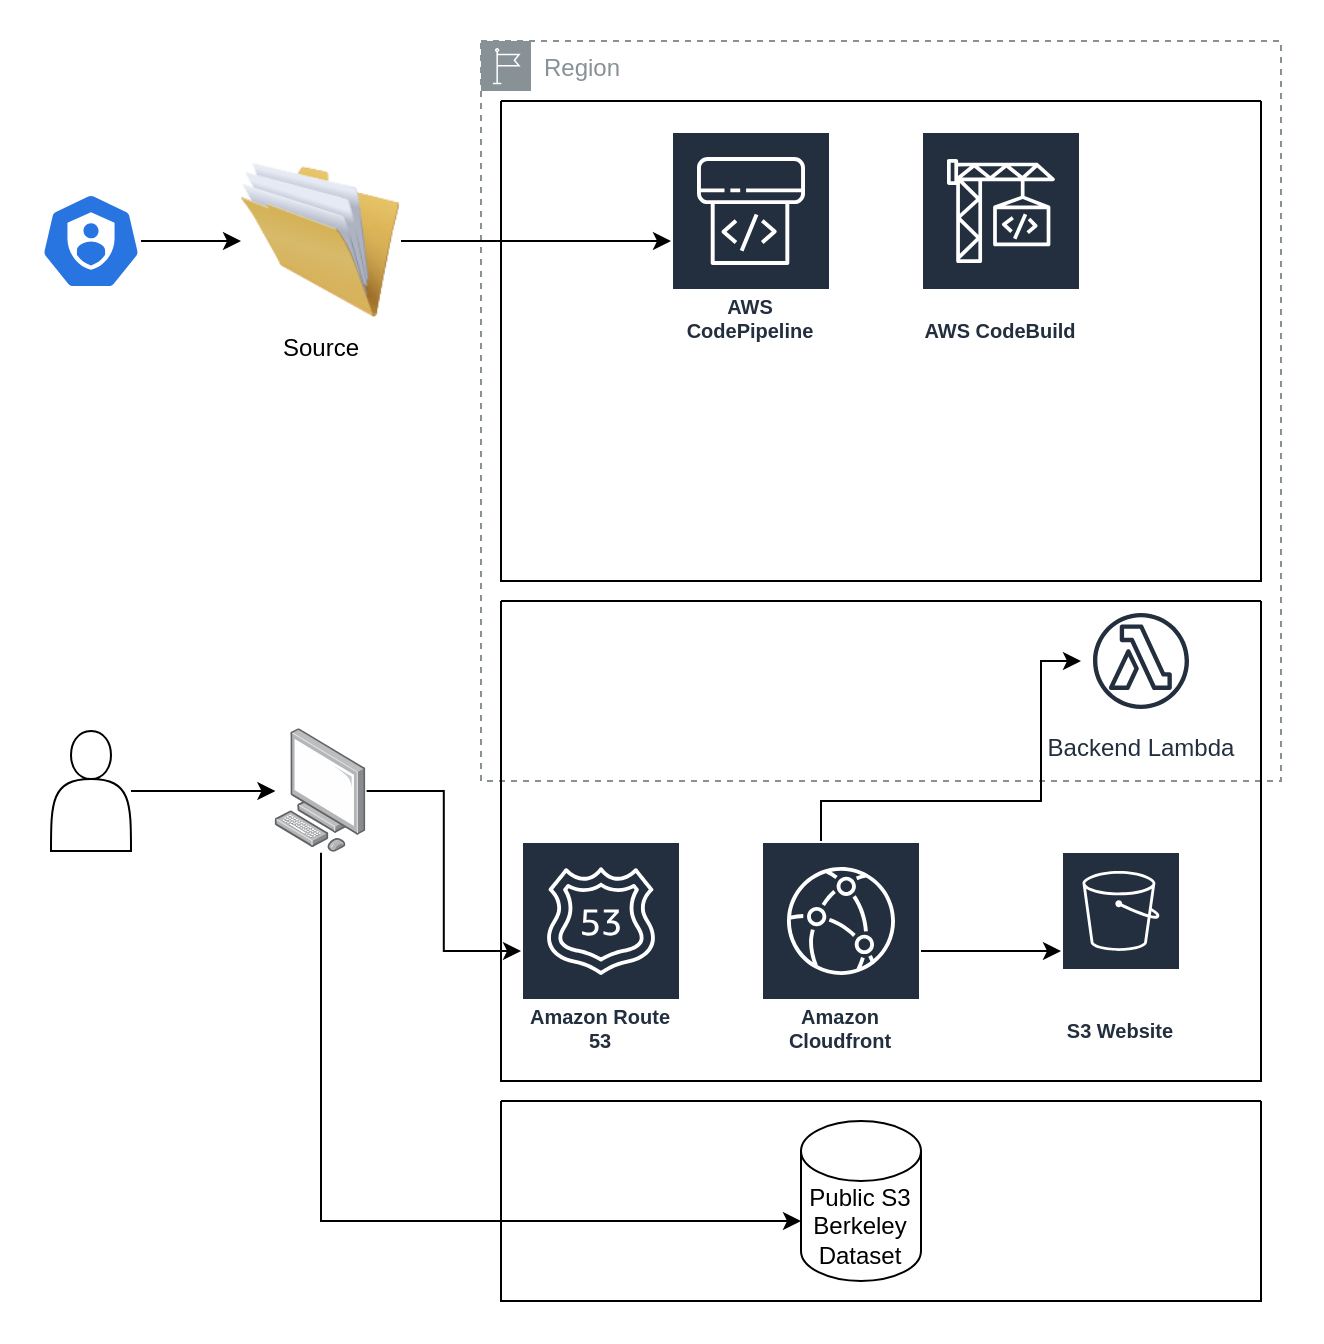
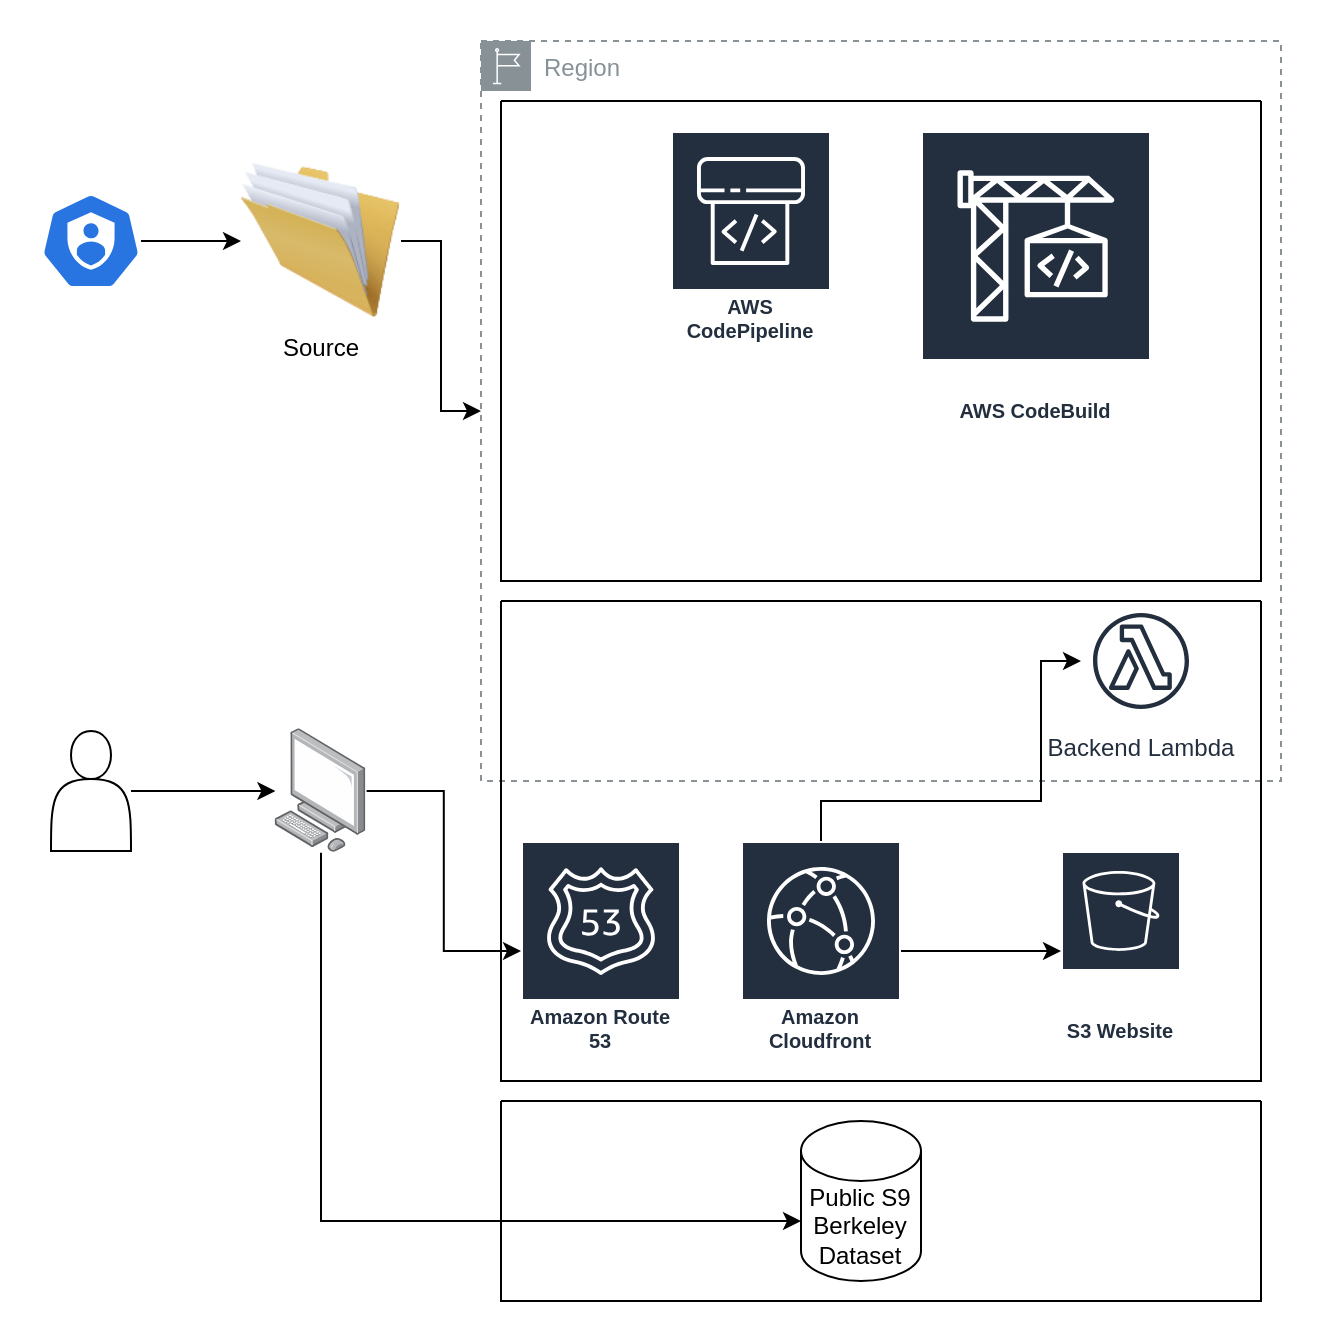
edge "Source" -> "AWS CodePipeline": now "Source" -> "Region"
node "AWS CodeBuild": size 160x220 -> 230x300
node "Amazon Cloudfront": moved (841, 951) -> (821, 951)
node "Public S3 Berkeley Dataset": label "Public S3 Berkeley Dataset" -> "Public S9 Berkeley Dataset"
